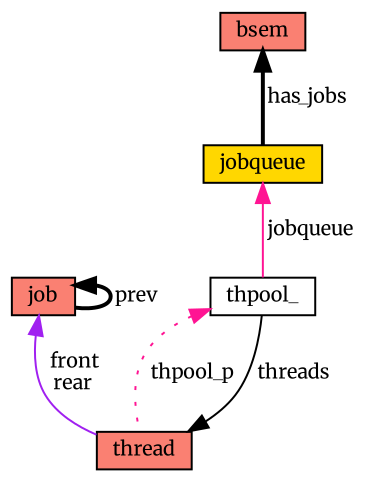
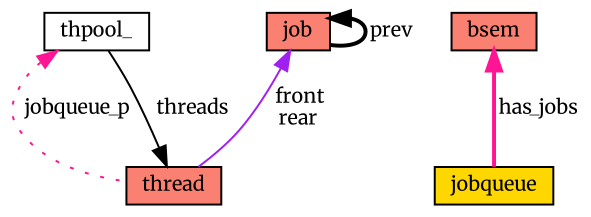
edge "jobqueue" -> "bsem": color black -> deeppink
edge "thpool_" -> "jobqueue": removed, label "jobqueue"
edge "thread" -> "thpool_": label " thpool_p" -> " jobqueue_p"
